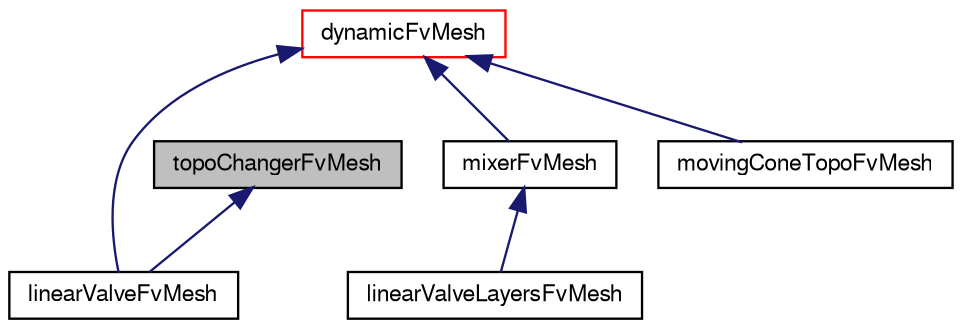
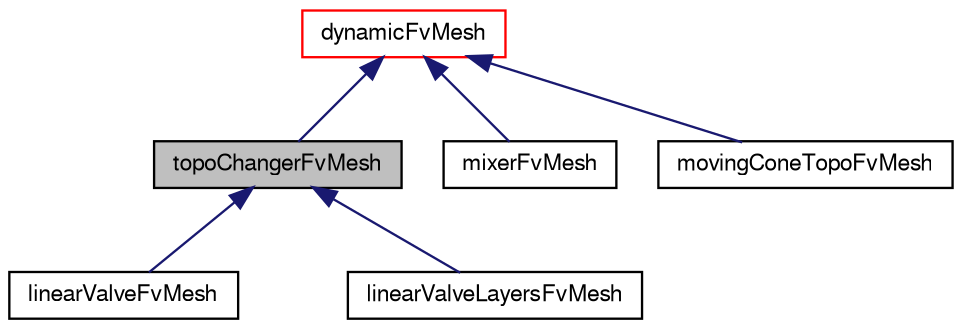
edge "linearValveFvMesh" -> "dynamicFvMesh": now "topoChangerFvMesh" -> "dynamicFvMesh"
edge "linearValveLayersFvMesh" -> "mixerFvMesh": now "linearValveLayersFvMesh" -> "topoChangerFvMesh"
